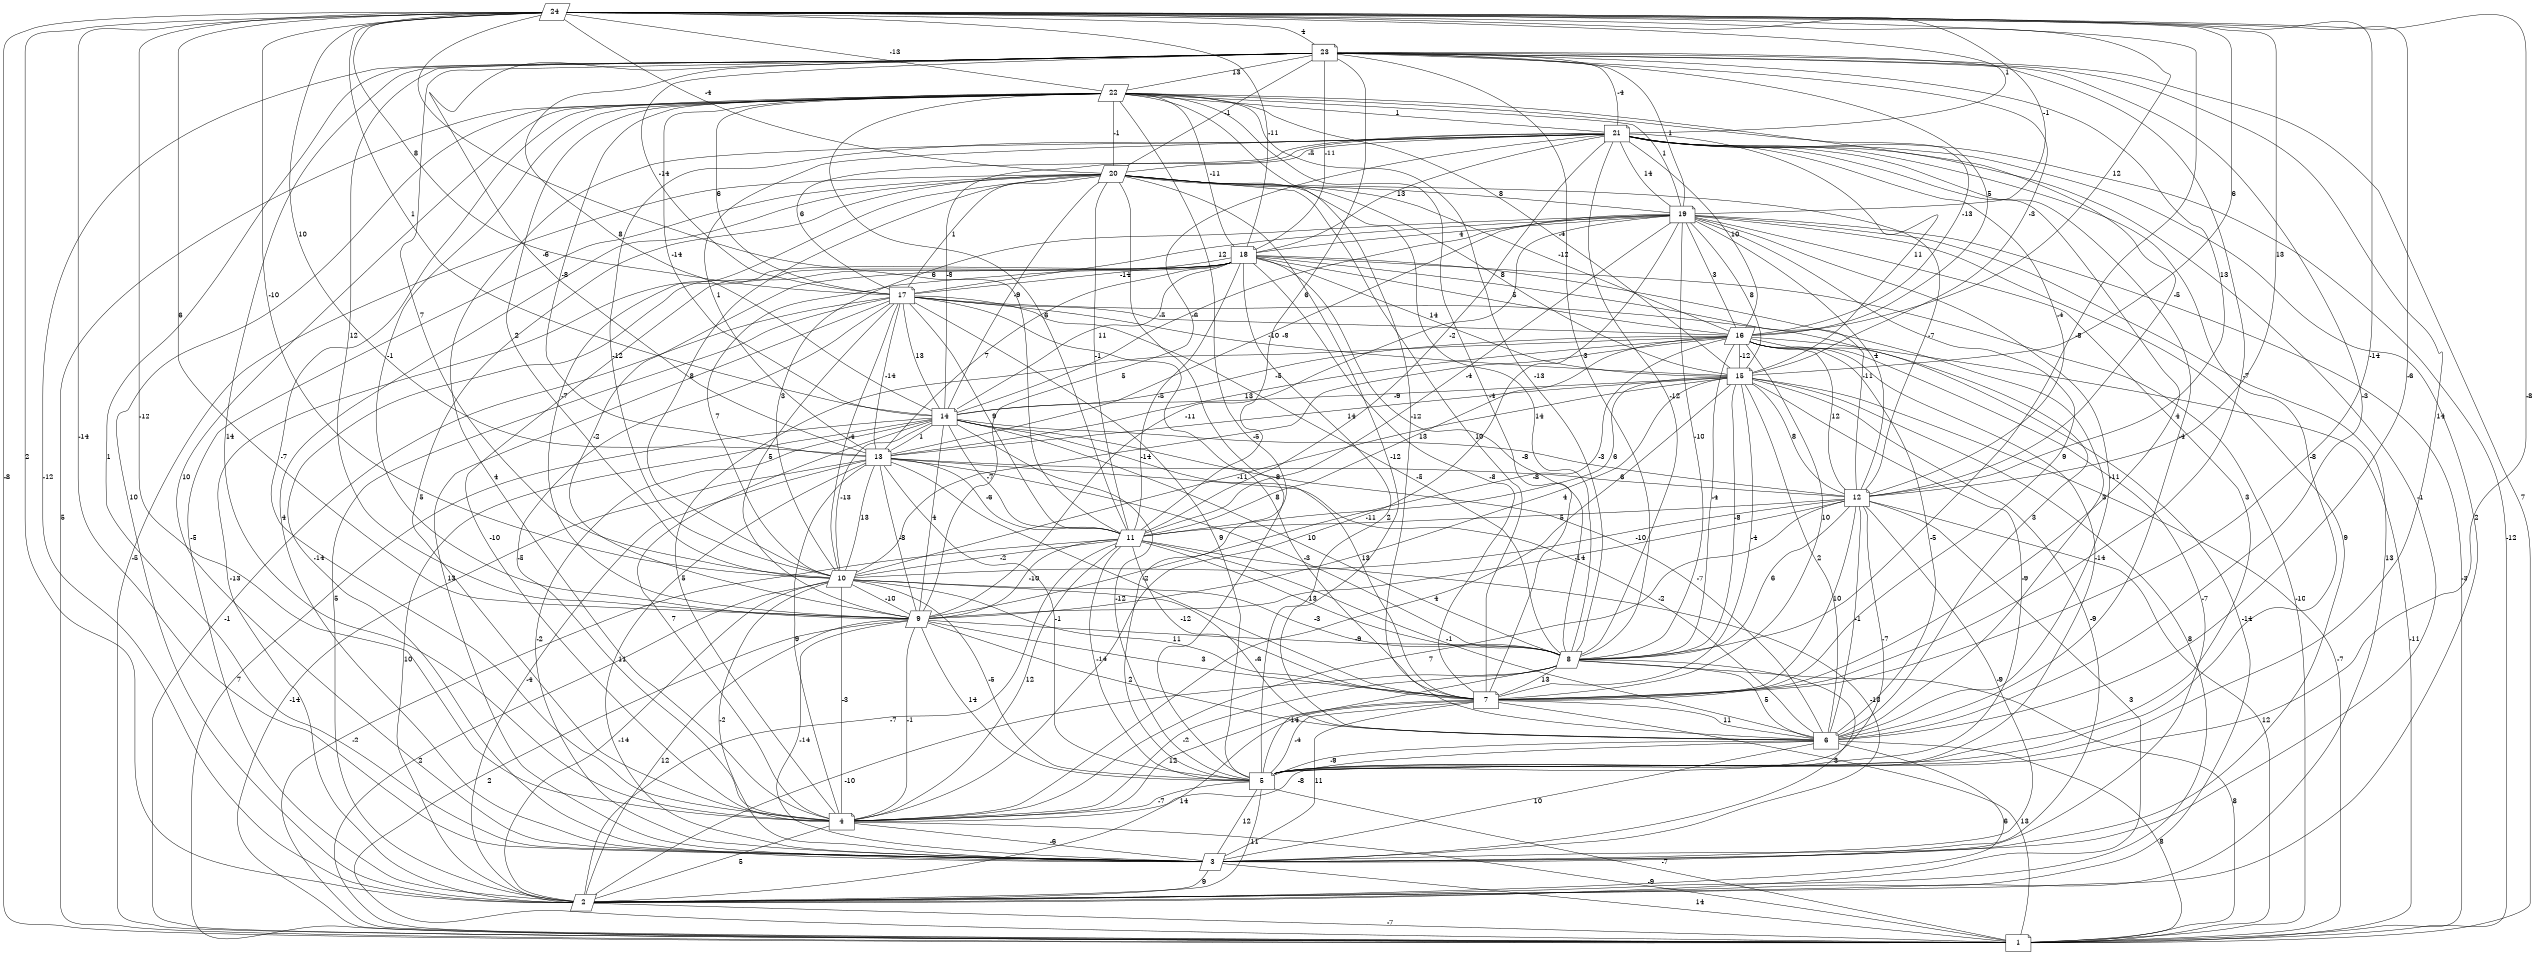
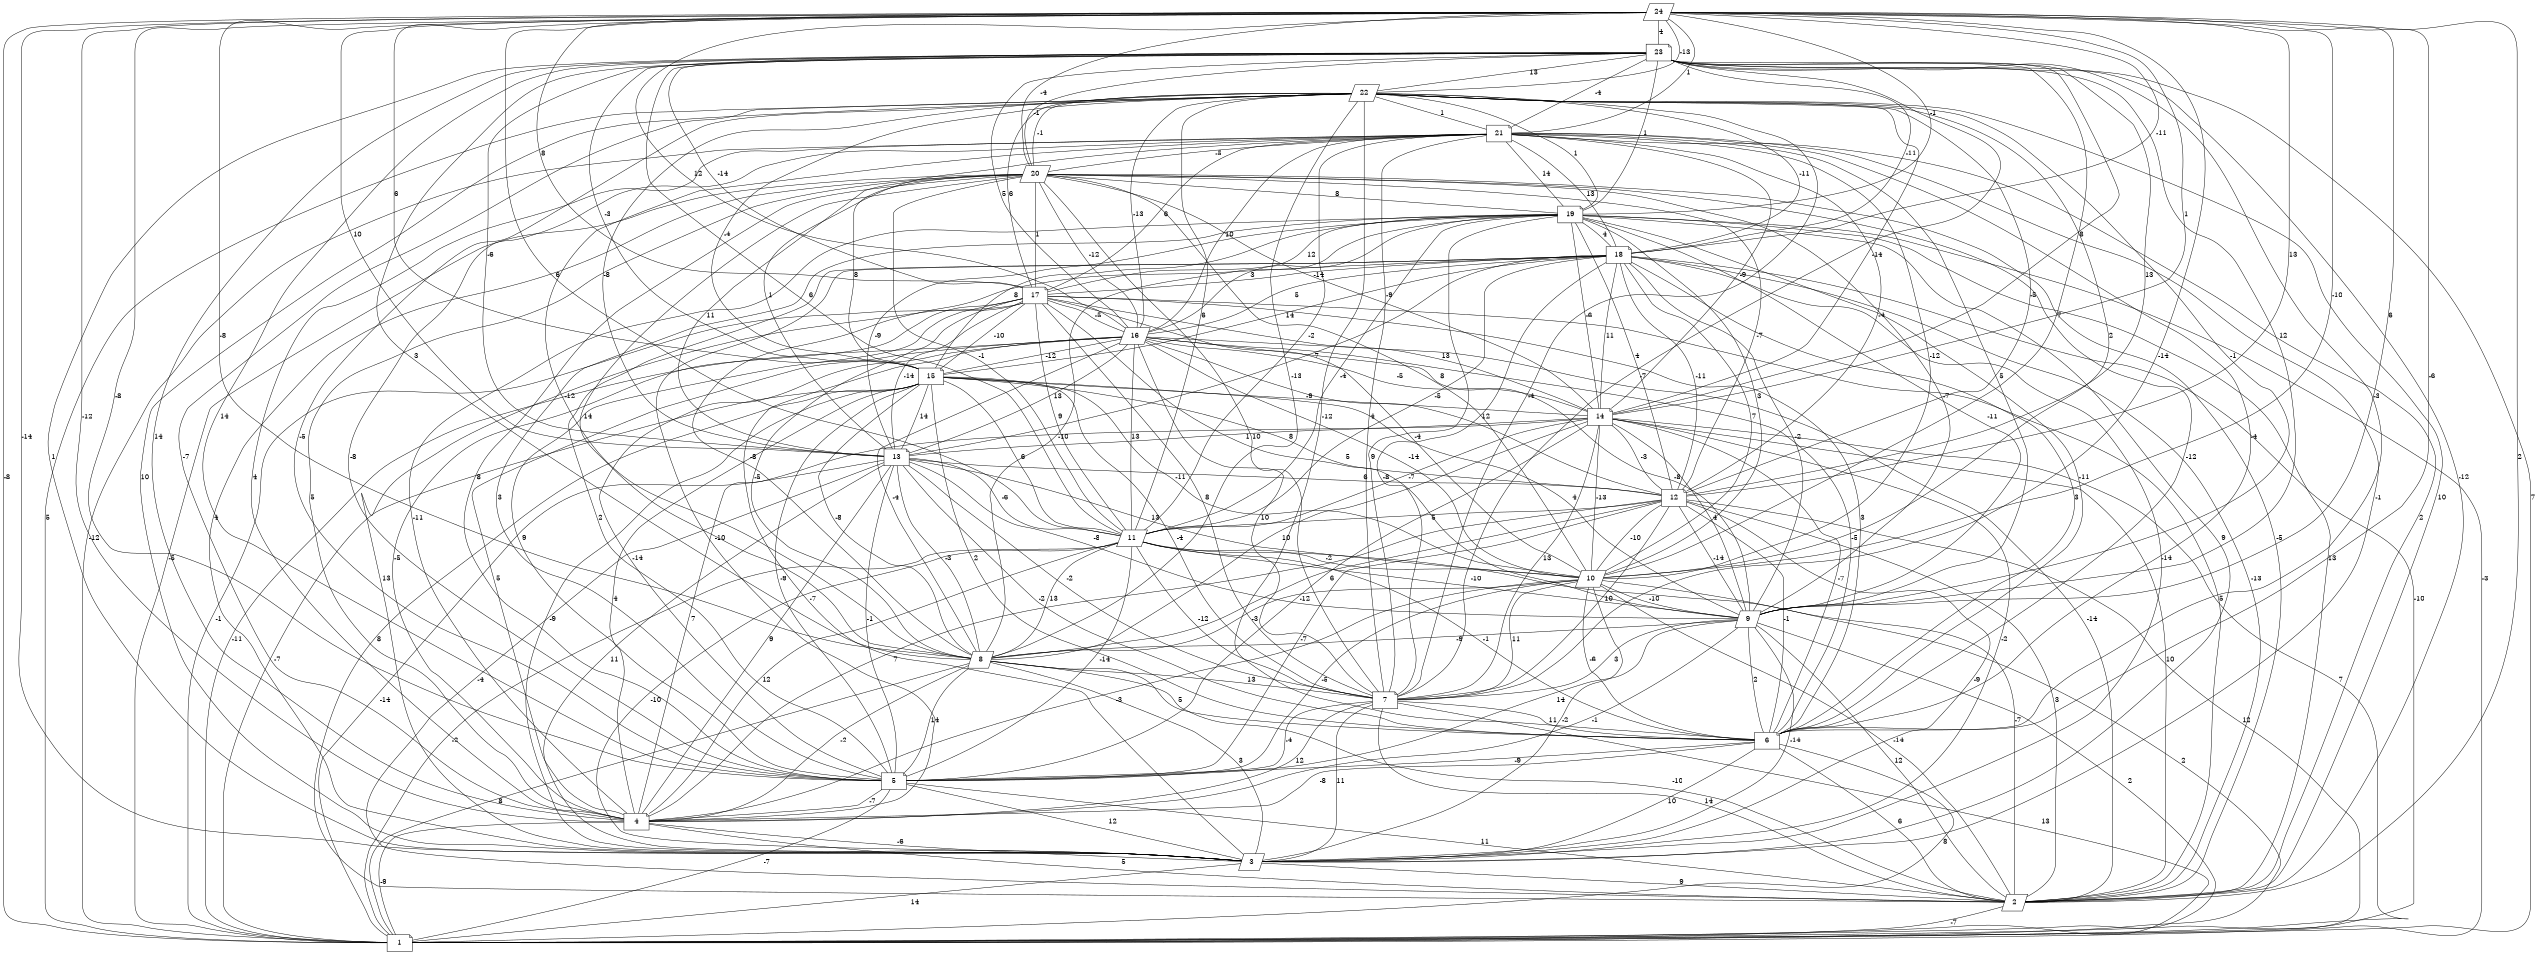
edge "21" -- "15": removed, label "11"
edge "20" -- "13": added, label "11"
